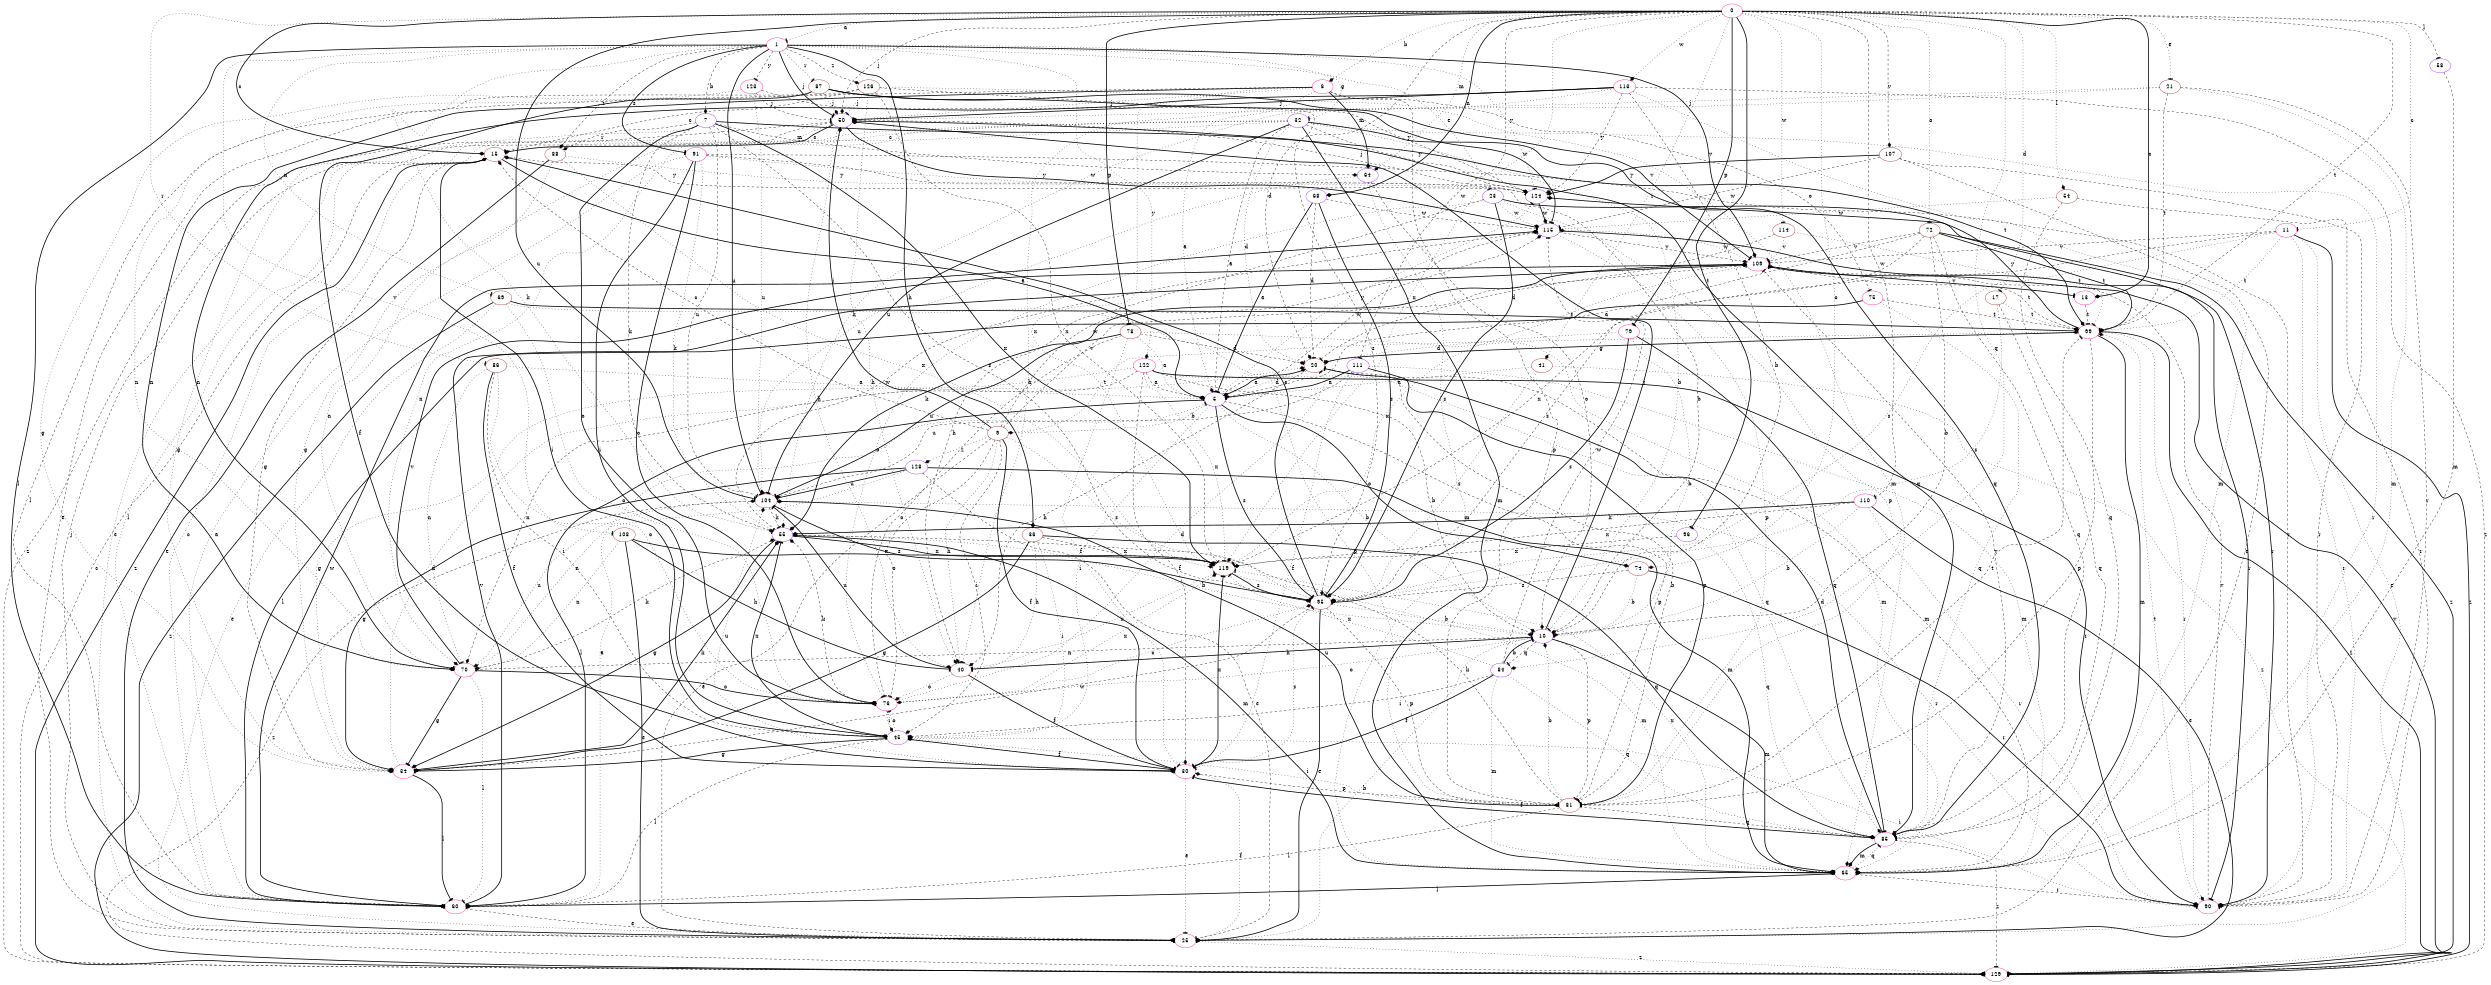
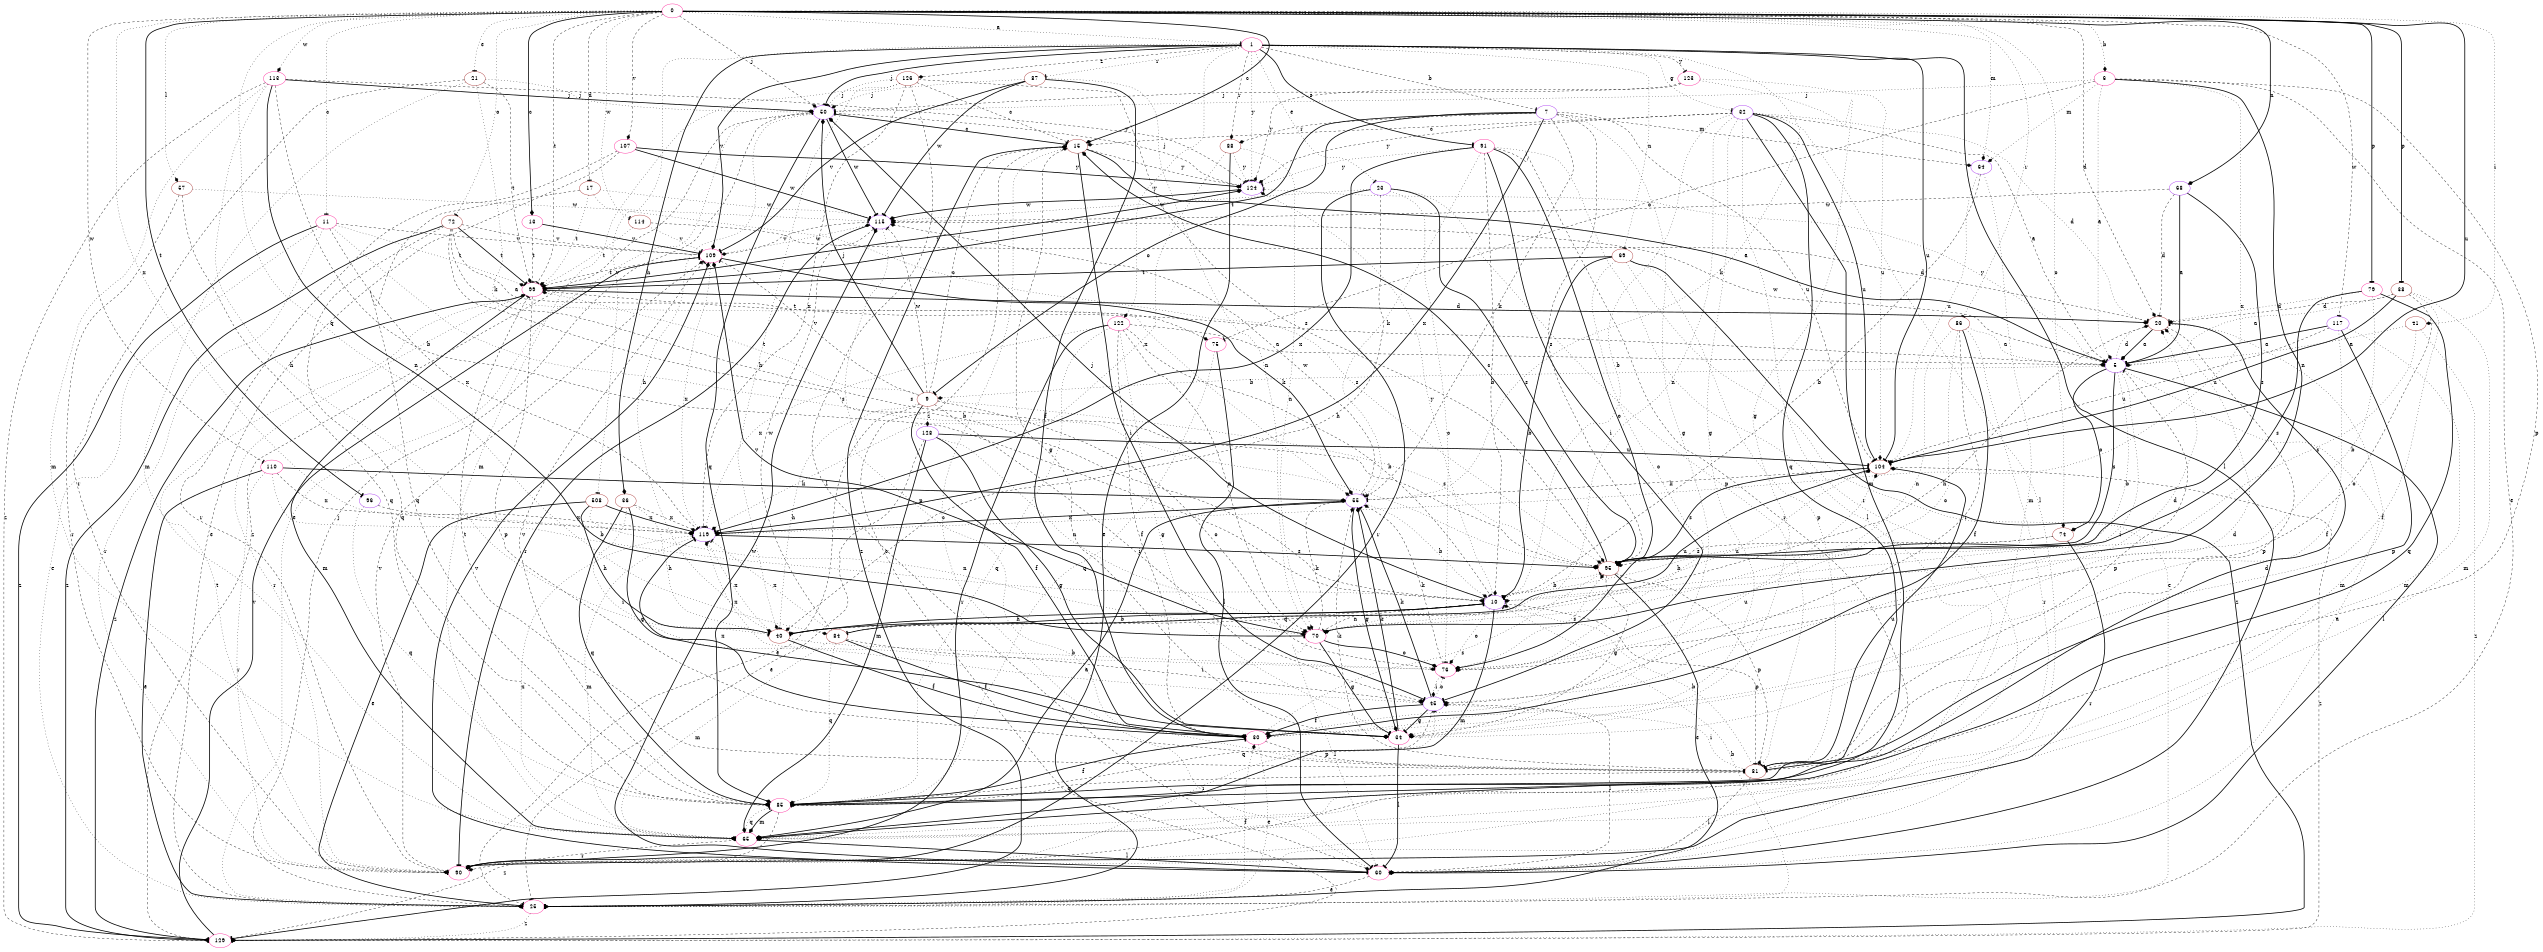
edge "0" -> "17": style dotted -> dashed
edge "1" -> "7": arrowhead diamond -> tee
node "58": removed
edge "6" -> "64": style bold -> dotted
edge "32" -> "15": style dotted -> dashed
edge "113" -> "124": arrowhead diamond -> tee
node "107": color brown -> deeppink
edge "107" -> "115": style dashed -> bold
node "54": label "54" -> "57"
edge "17" -> "115": added, label "w"
edge "109" -> "13": reversed
edge "6" -> "119": arrowhead diamond -> tee
edge "75" -> "99": reversed
node "78": label "78" -> "38"
edge "99" -> "20": label "g" -> "d"
edge "10" -> "124": added, label "y"
node "111": label "111" -> "117"
edge "91" -> "119": added, label "x"
edge "64" -> "10": label "o" -> "b"
edge "69" -> "10": added, label "b"
edge "7" -> "76": now "7" -> "9"
edge "104" -> "90": now "86" -> "90"
edge "20" -> "65": style dashed -> dotted
edge "91" -> "45": arrowhead diamond -> tee
edge "91" -> "60": label "a" -> "l"
node "108": label "108" -> "508"
node "119": color brown -> purple
edge "76" -> "20": arrowhead tee -> diamond
edge "20" -> "81": label "b" -> "p"
edge "9" -> "30": arrowhead tee -> diamond
edge "45" -> "55": label "x" -> "k"
edge "76" -> "95": label "c" -> "s"
node "84": color purple -> brown
edge "40" -> "76": label "o" -> "b"
edge "95" -> "34": label "w" -> "g"
edge "55" -> "65": label "m" -> "a"
edge "45" -> "85": added, label "q"
edge "15" -> "129": arrowhead diamond -> tee
